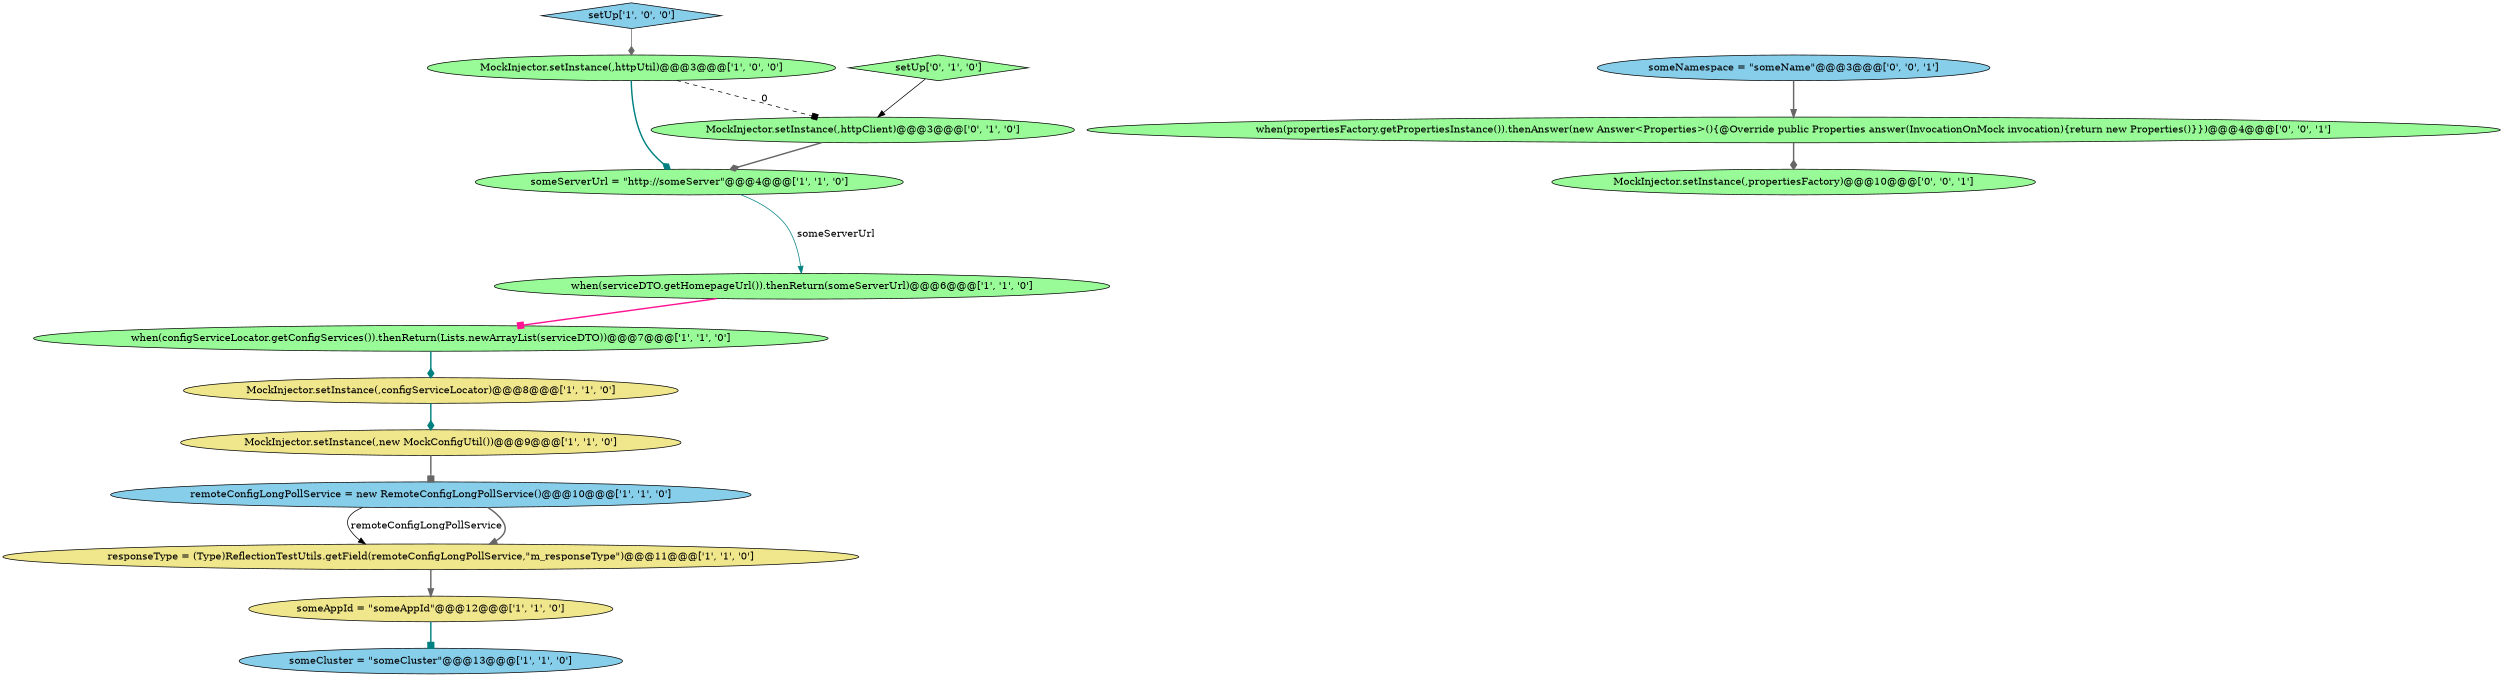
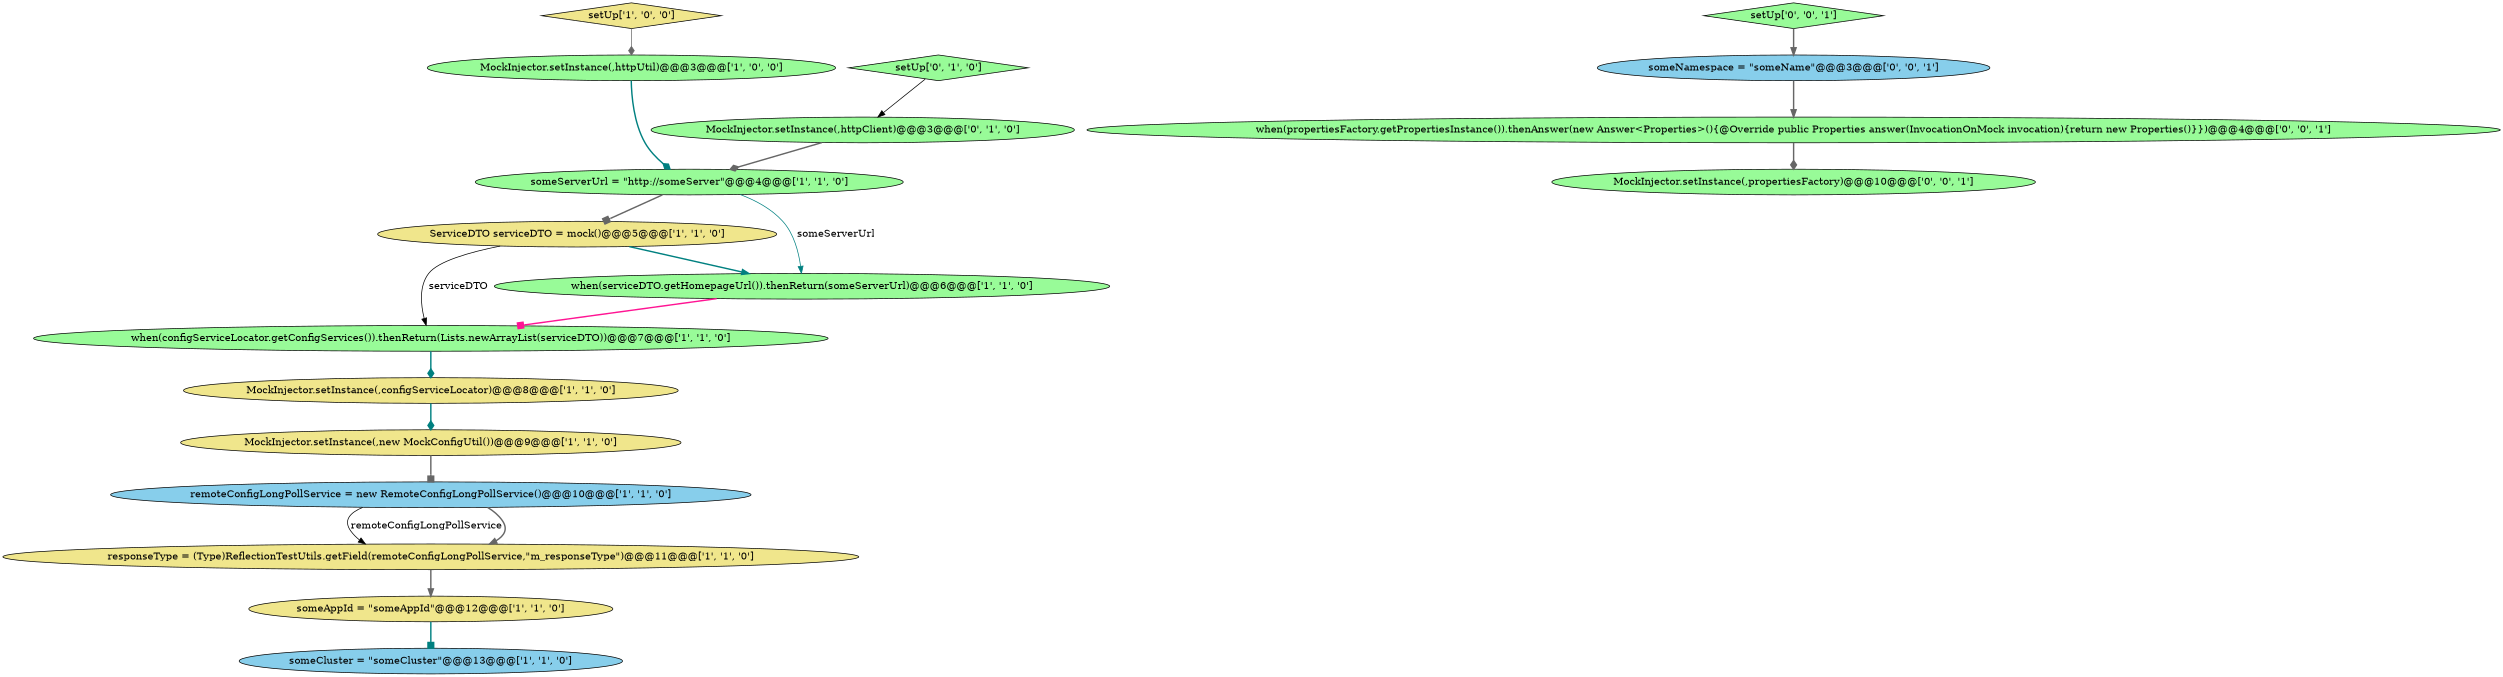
node "setUp['1', '0', '0']": fillcolor skyblue -> khaki
node "setUp['0', '0', '1']": added
edge "MockInjector.setInstance(,httpUtil)@@@3@@@['1', '0', '0']" -> "MockInjector.setInstance(,httpClient)@@@3@@@['0', '1', '0']": removed, label "0"
node "ServiceDTO serviceDTO = mock()@@@5@@@['1', '1', '0']": added
